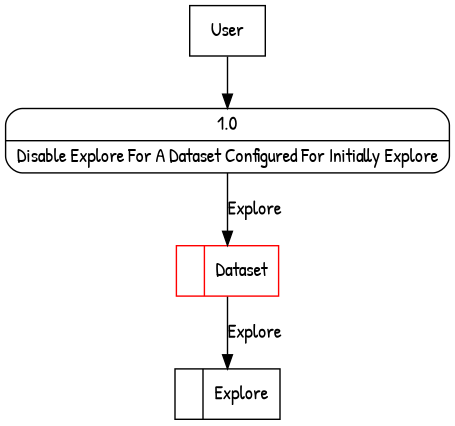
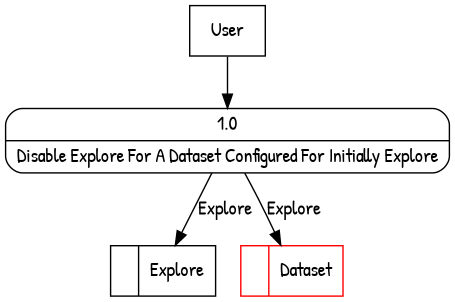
edge "Dataset" -> "Explore": now "1.0" -> "Explore"
